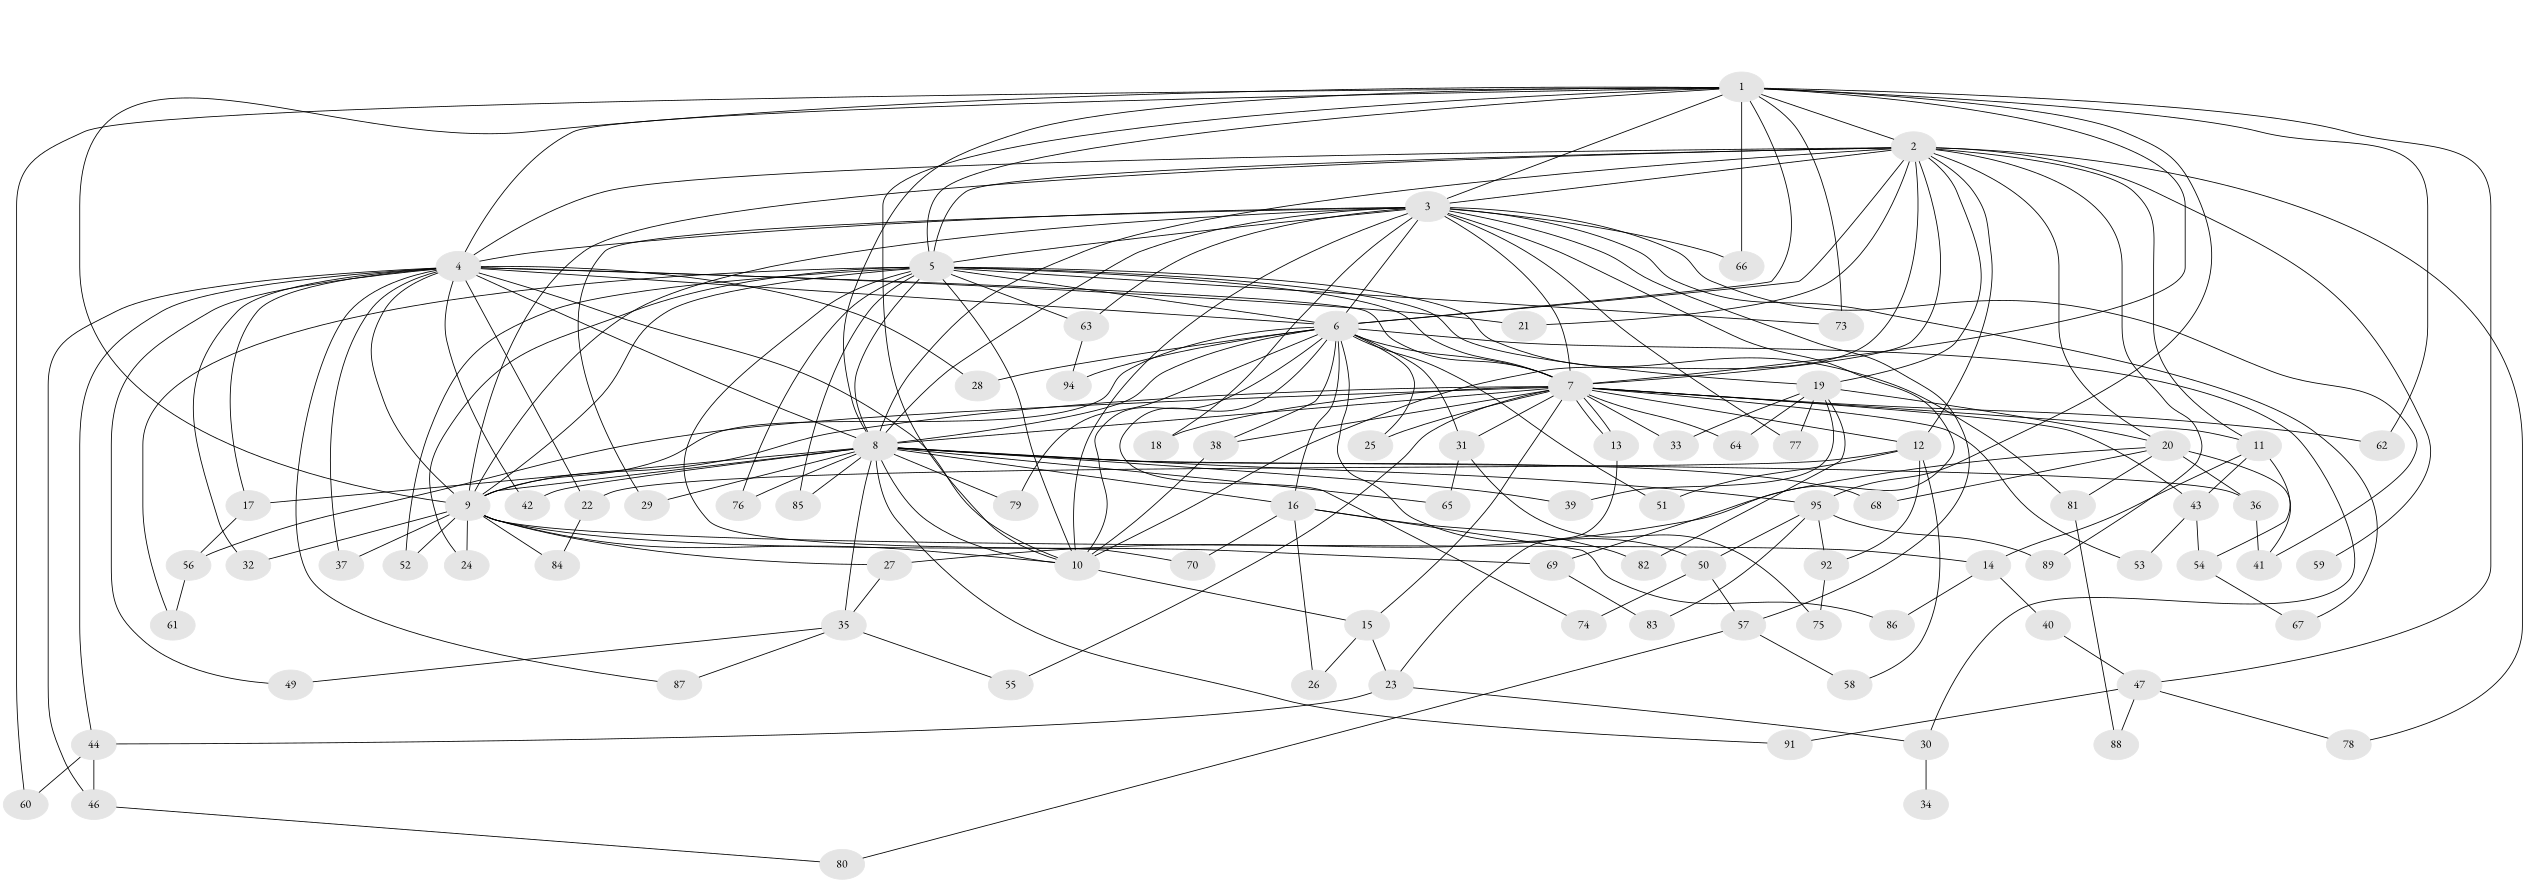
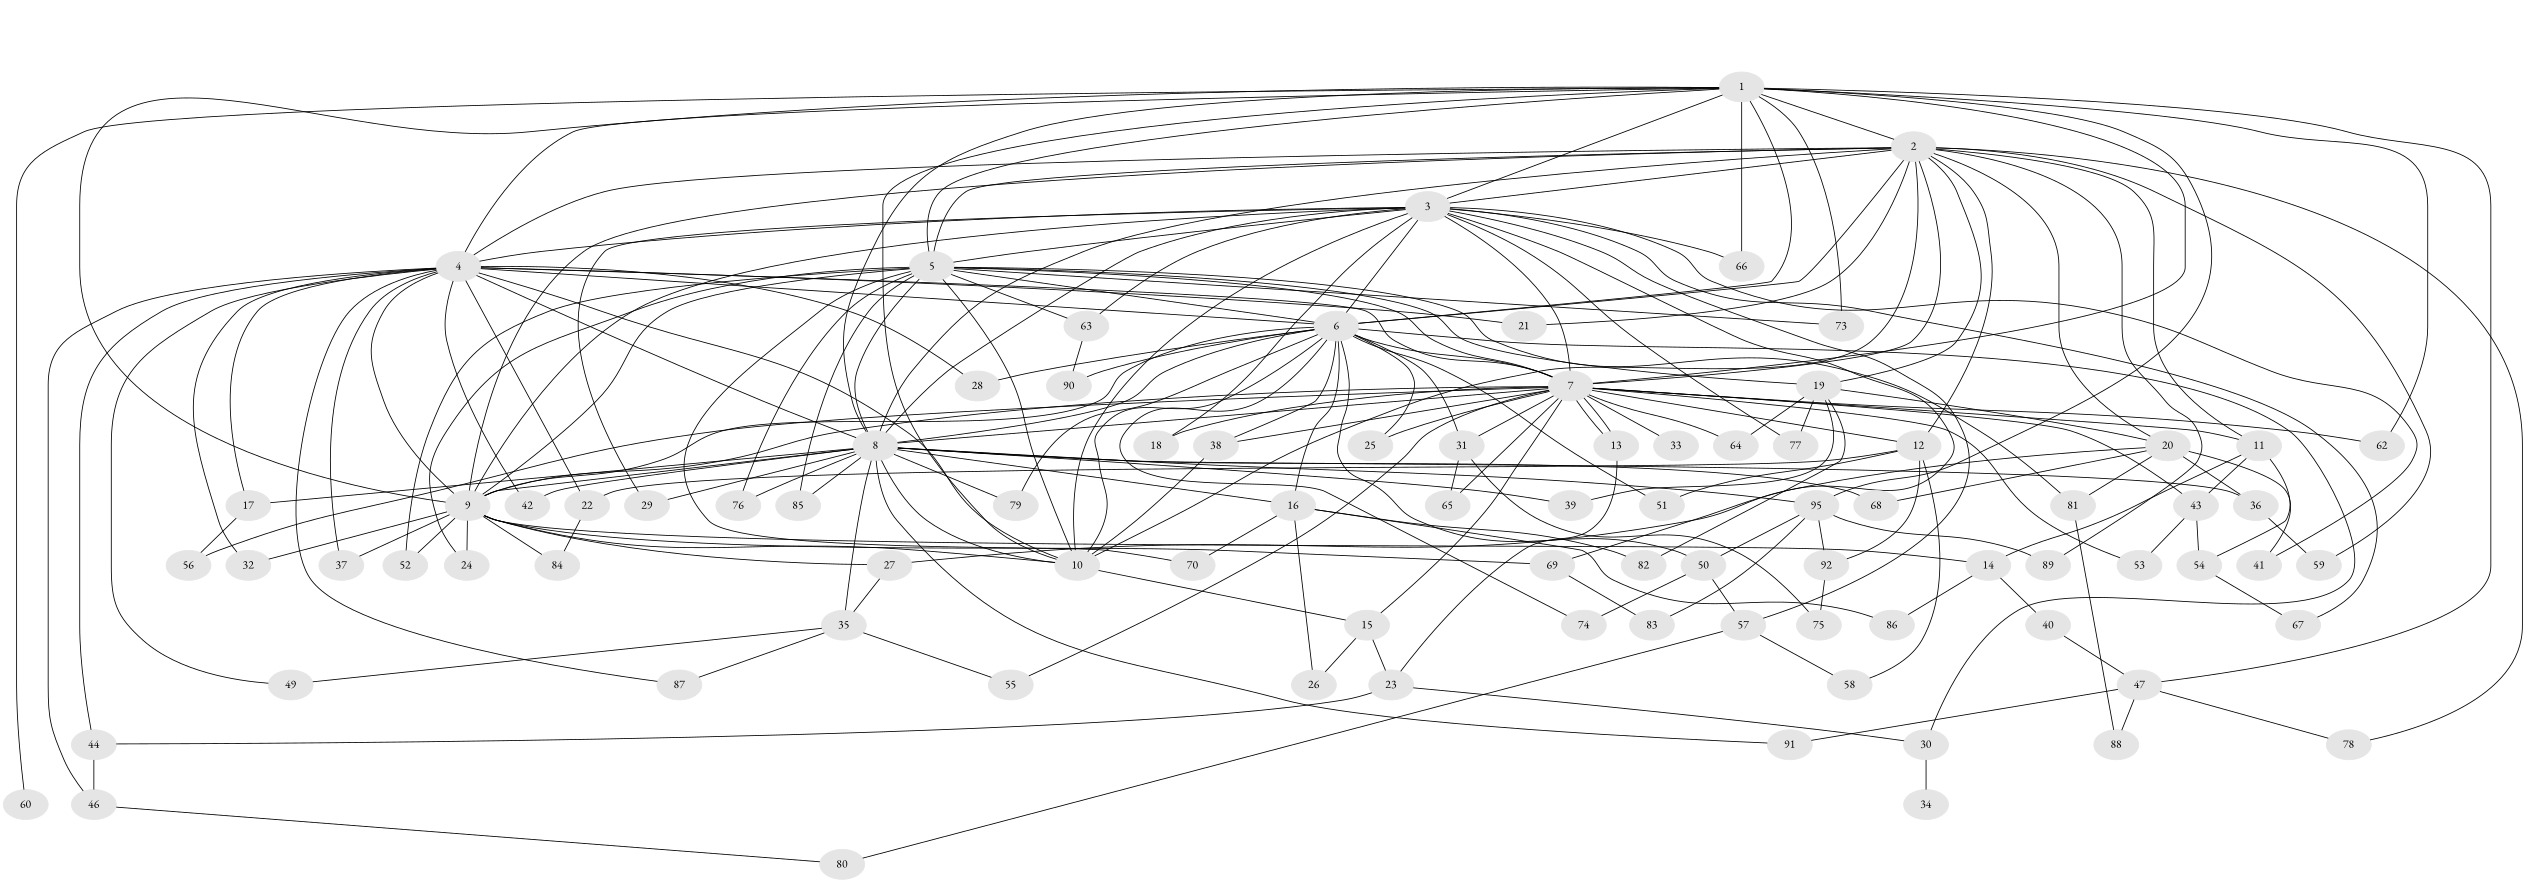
node "94": label "94" -> "90"
edge "19" -- "33": removed
edge "8" -- "65": now "7" -- "65"
edge "36" -- "41": now "36" -- "59"
node "61": removed
edge "44" -- "60": removed
